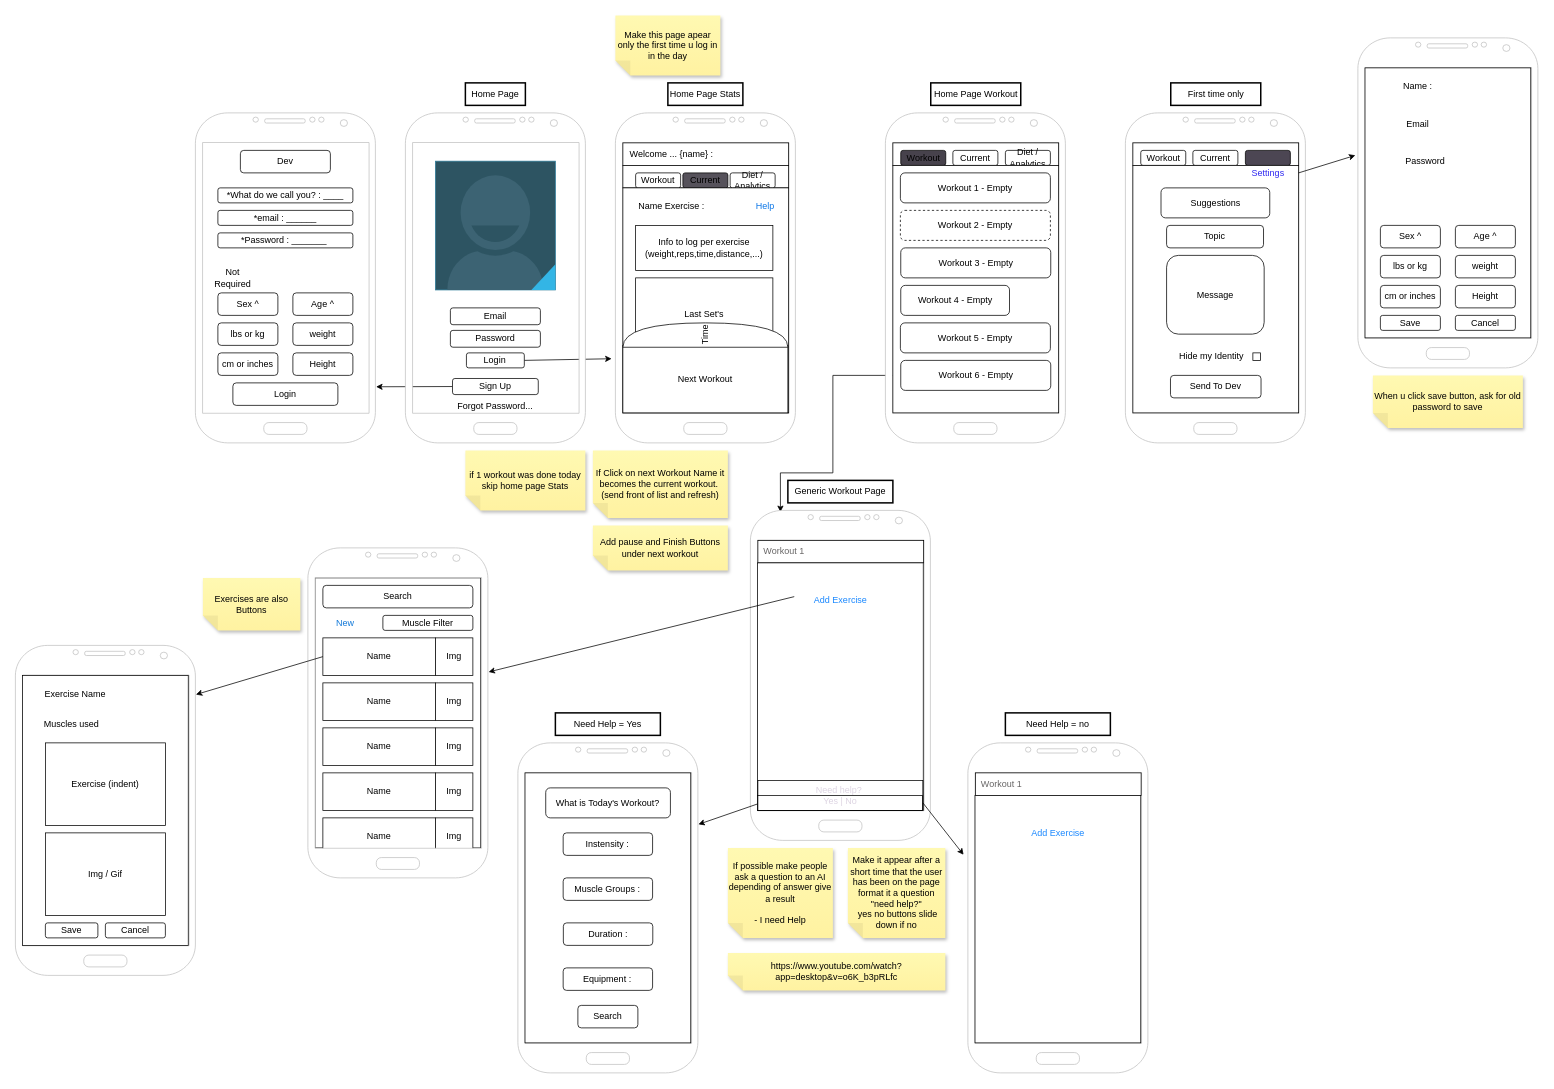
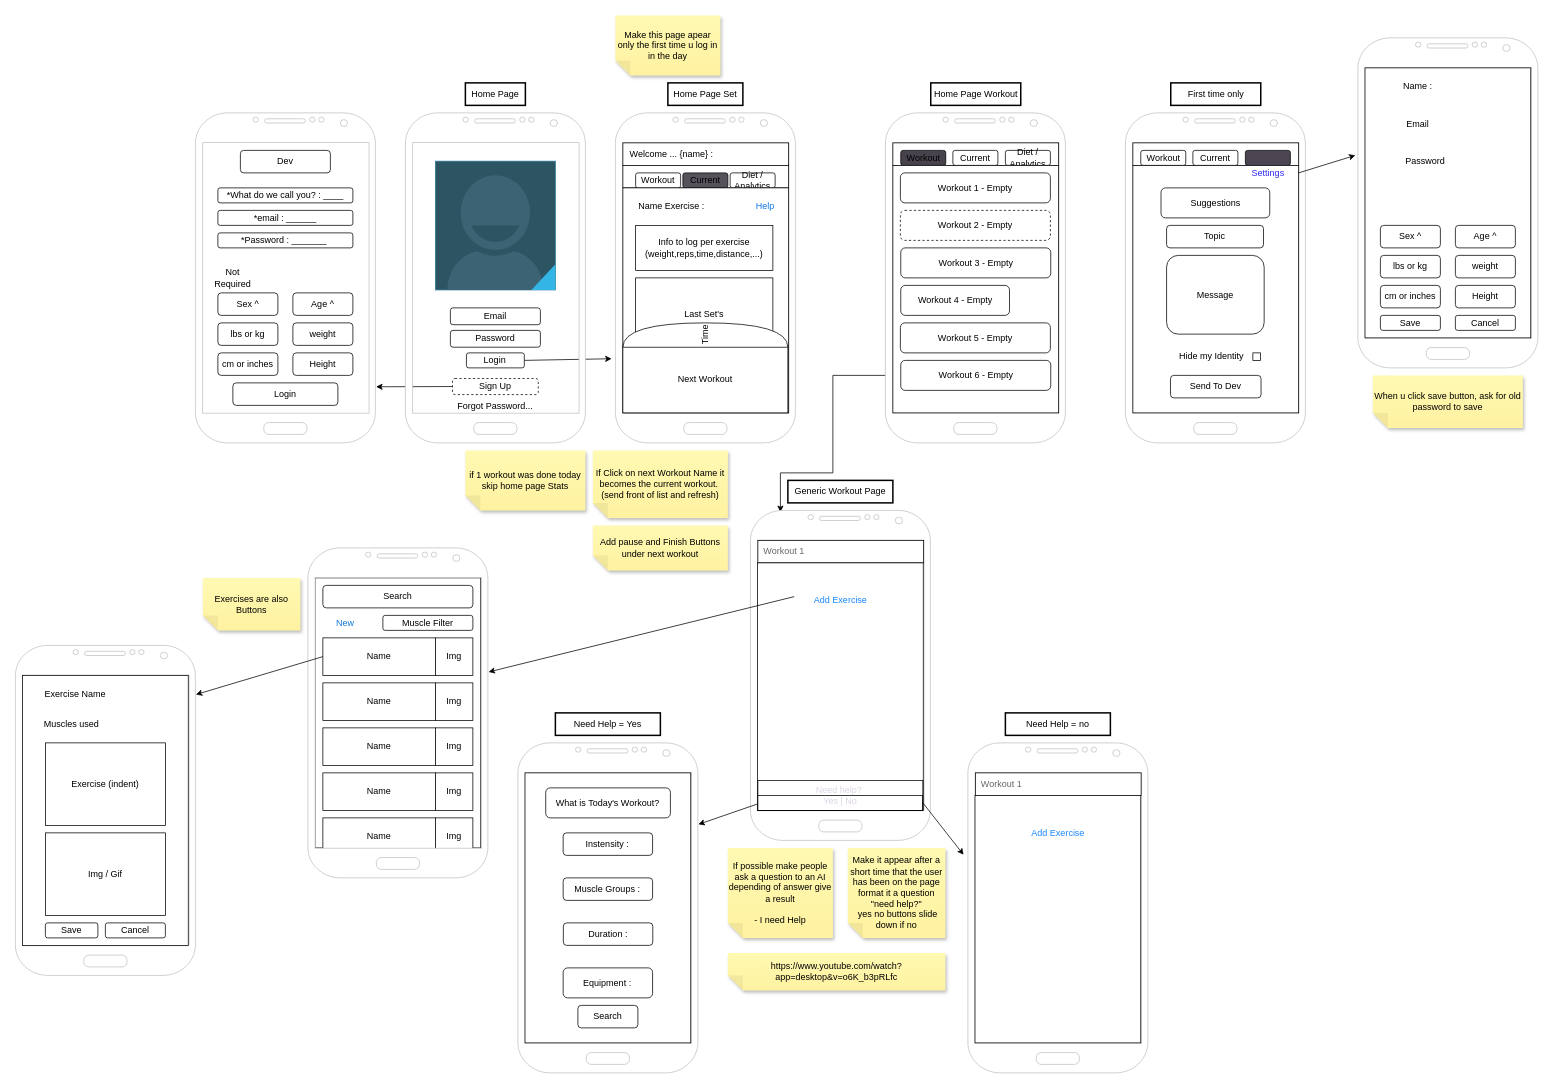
node "Home Page Stats": label "Home Page Stats" -> "Home Page Set"
node "Sign Up": style solid -> dashed
node "Equipment :": size 89x23 -> 89x30
